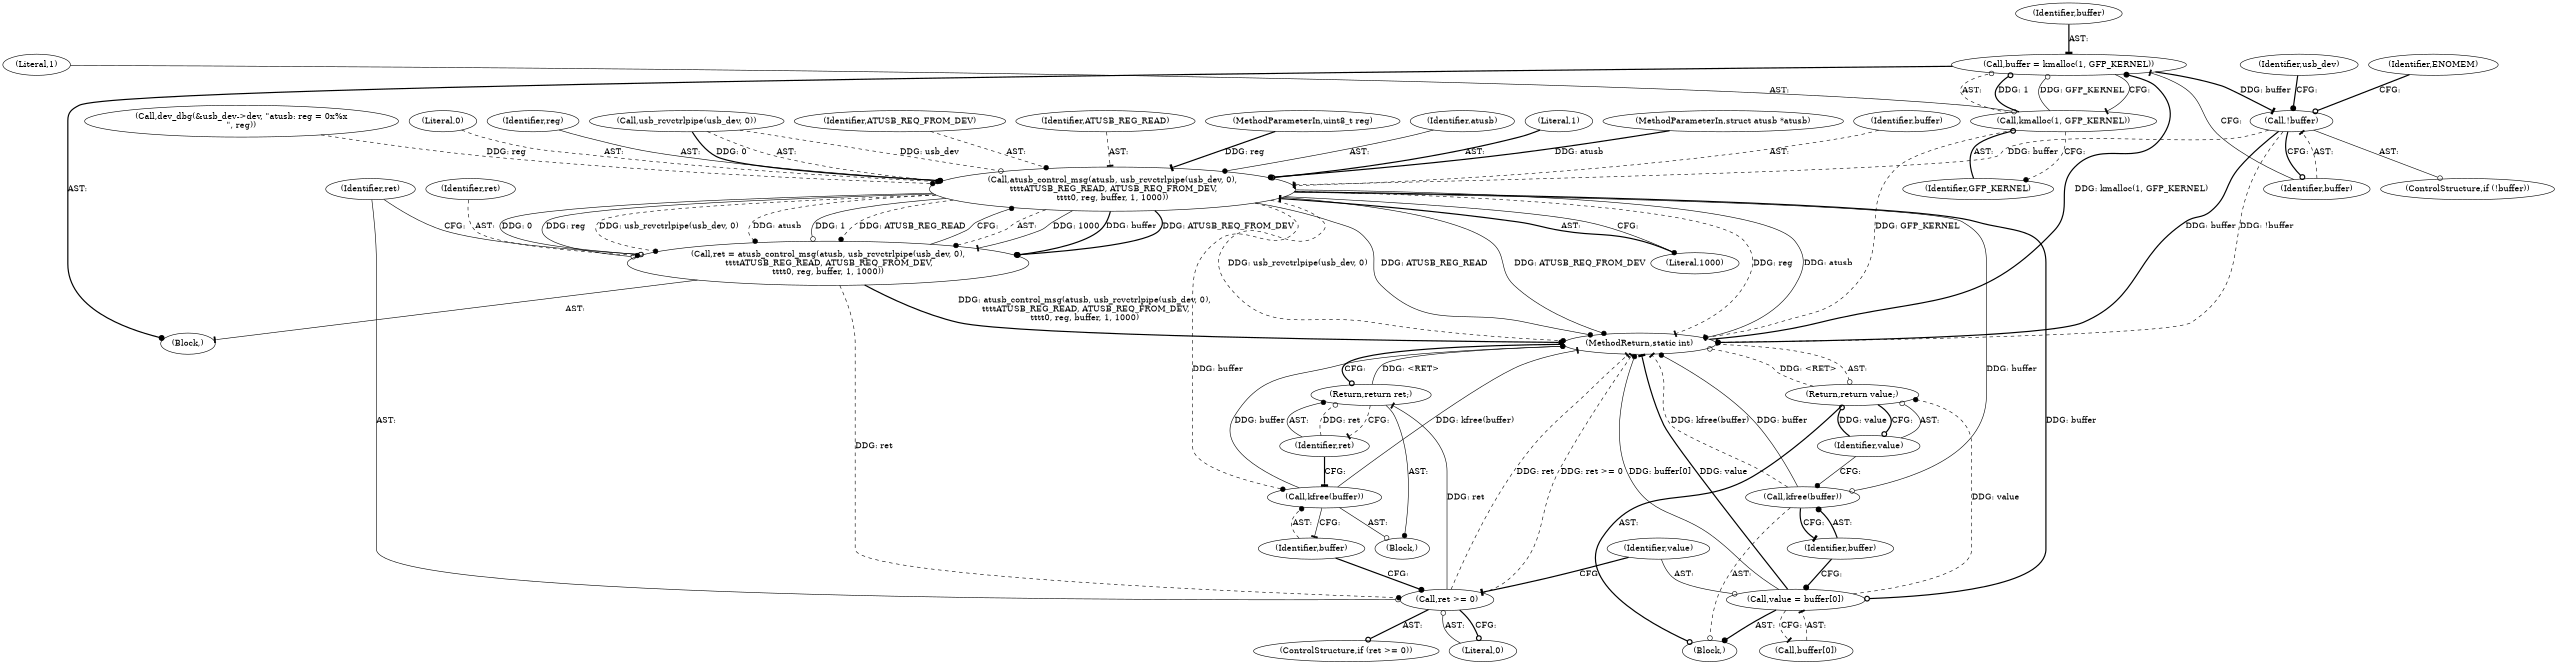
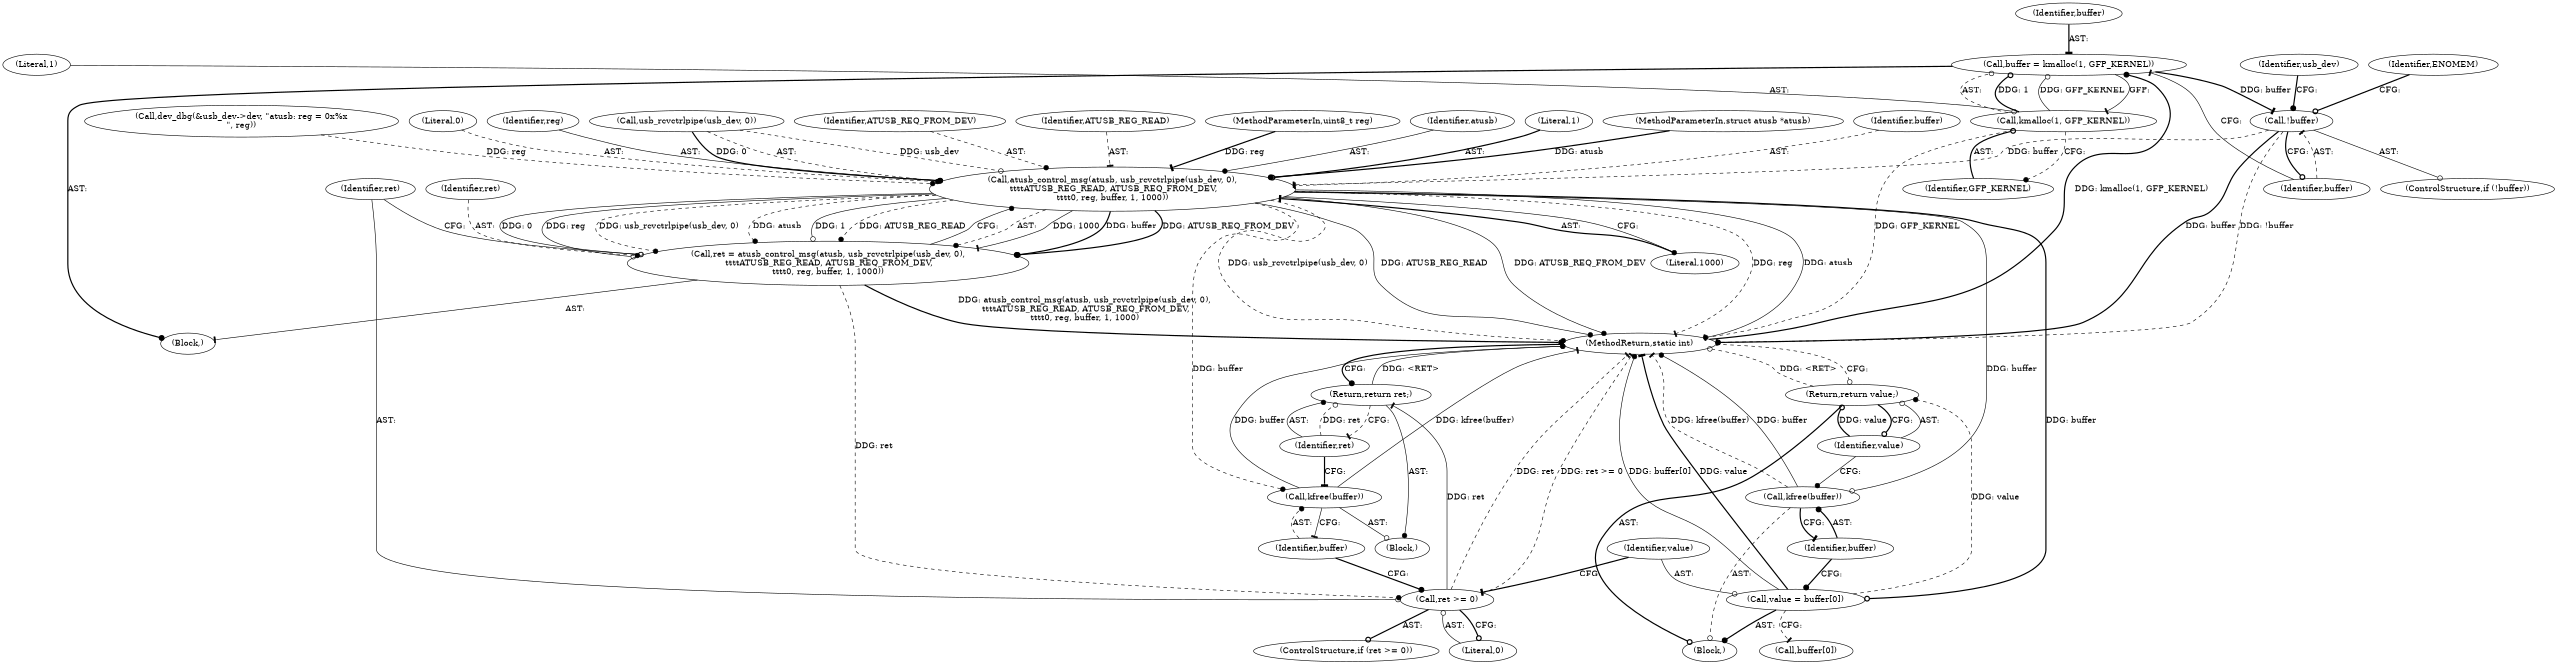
edge "(Call,buffer = kmalloc(1, GFP_KERNEL))" -> "(Call,kmalloc(1, GFP_KERNEL))": label "CFG: " -> "GFP: "
edge "(MethodReturn,static int)" -> "(Return,return ret;)": arrowhead odot -> dot
edge "(MethodReturn,static int)" -> "(Return,return value;)": label "AST: " -> "CFG: "
edge "(Call,buffer[0])" -> "(Call,value = buffer[0])": removed, label "AST:"
